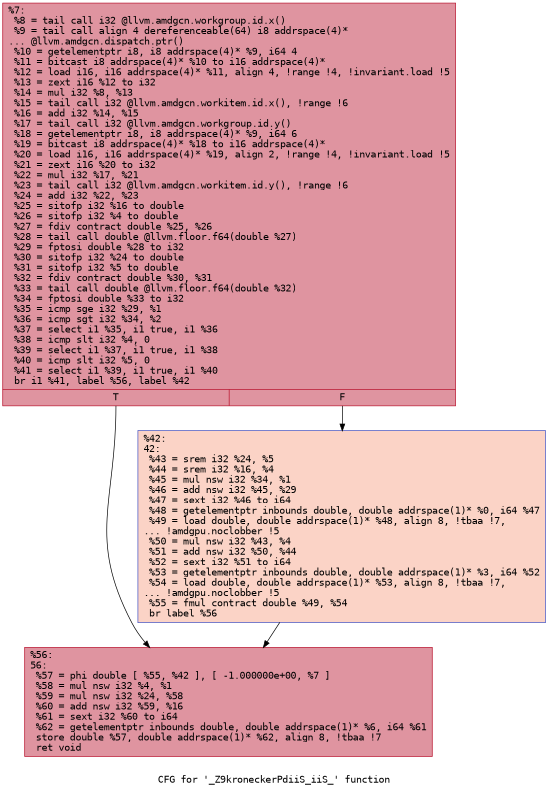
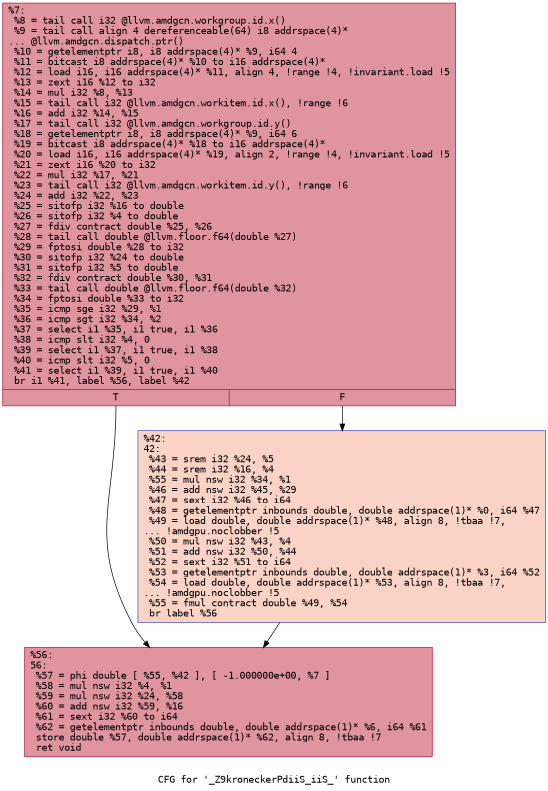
node "%42:": text "%45 = mul nsw i32 %34, %1" -> "%55 = mul nsw i32 %34, %1"
